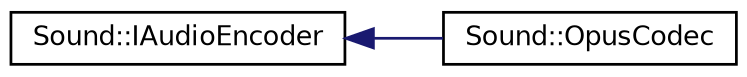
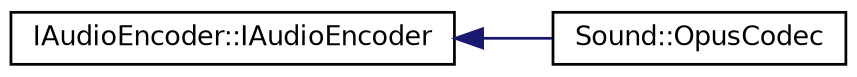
node "Sound::IAudioEncoder": label "Sound::IAudioEncoder" -> "IAudioEncoder::IAudioEncoder"
